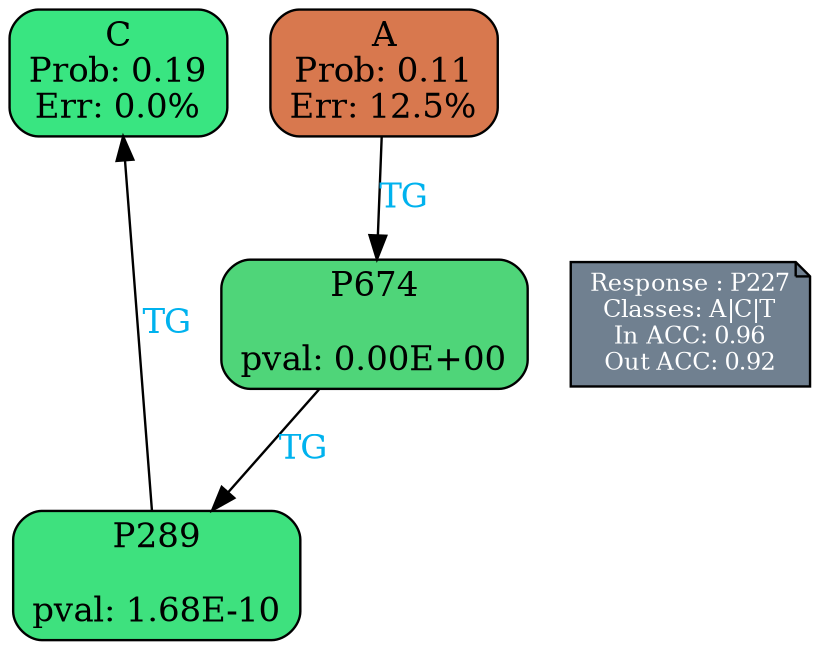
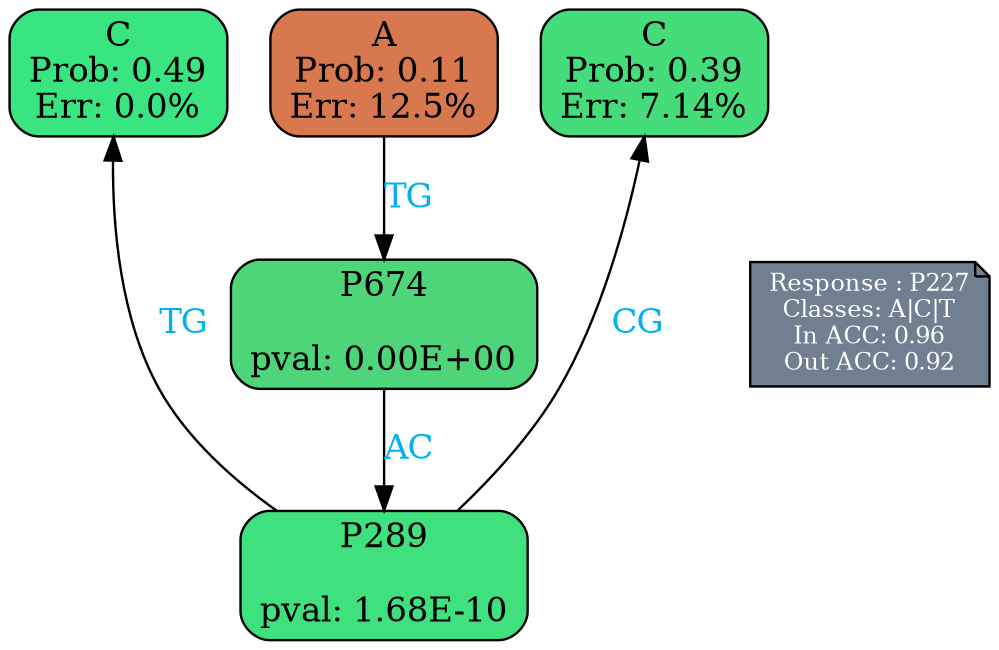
node "C Prob: 0.19 Err: 0.0%": label "C Prob: 0.19 Err: 0.0%" -> "C Prob: 0.49 Err: 0.0%"
node "C Prob: 0.39 Err: 7.14%": added
edge "P674 pval: 0.00E+00" -> "P289 pval: 1.68E-10": label "TG" -> "AC"
